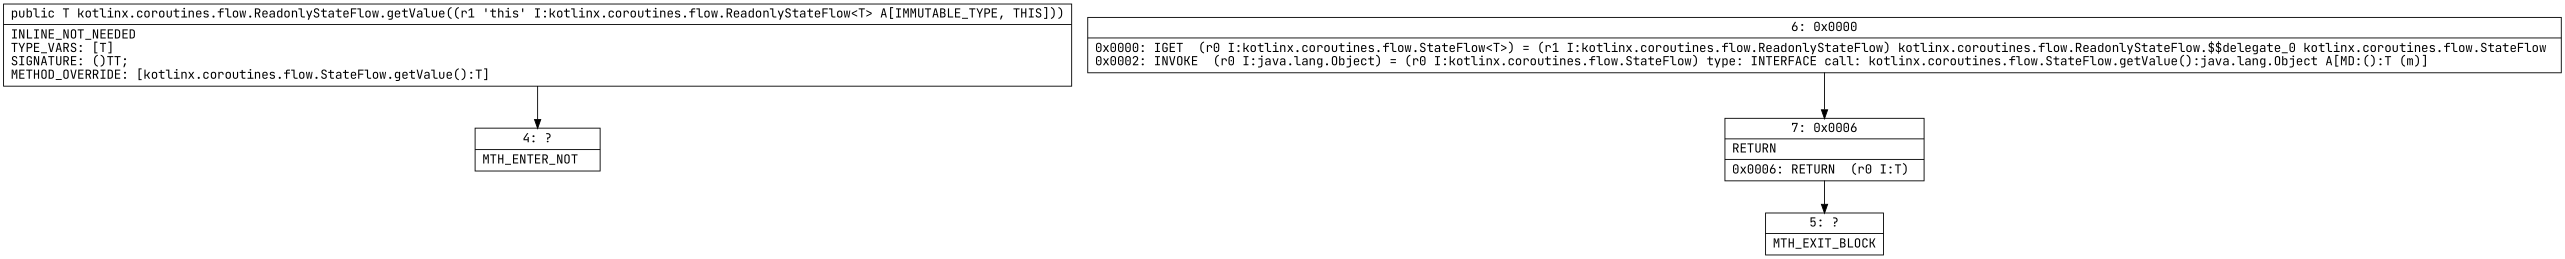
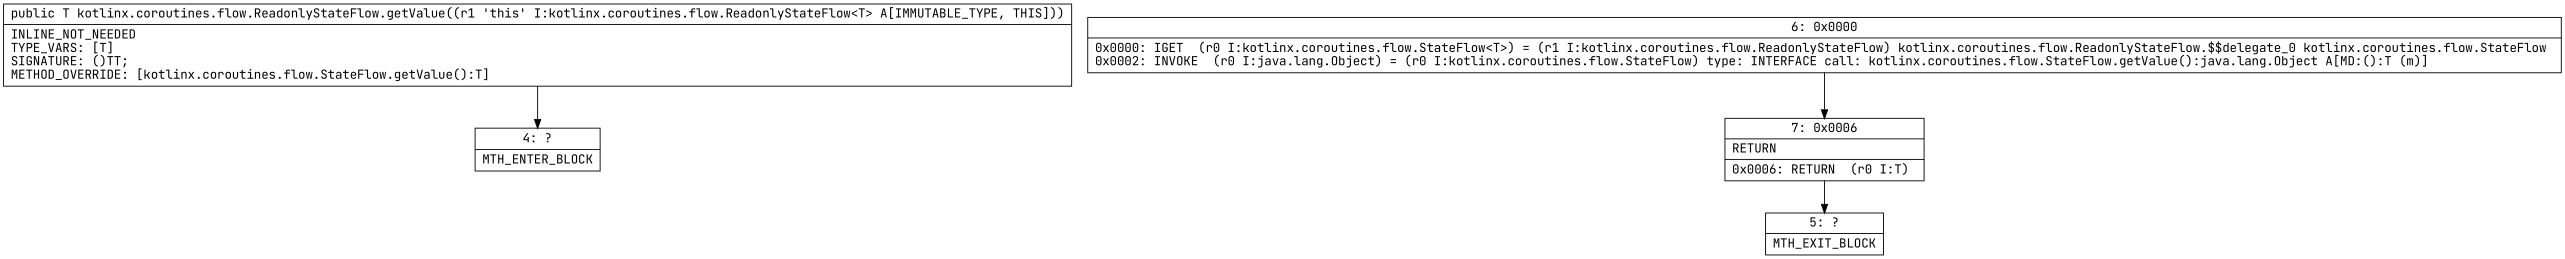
node "4: ?": text "MTH_ENTER_NOT" -> "MTH_ENTER_BLOCK"
